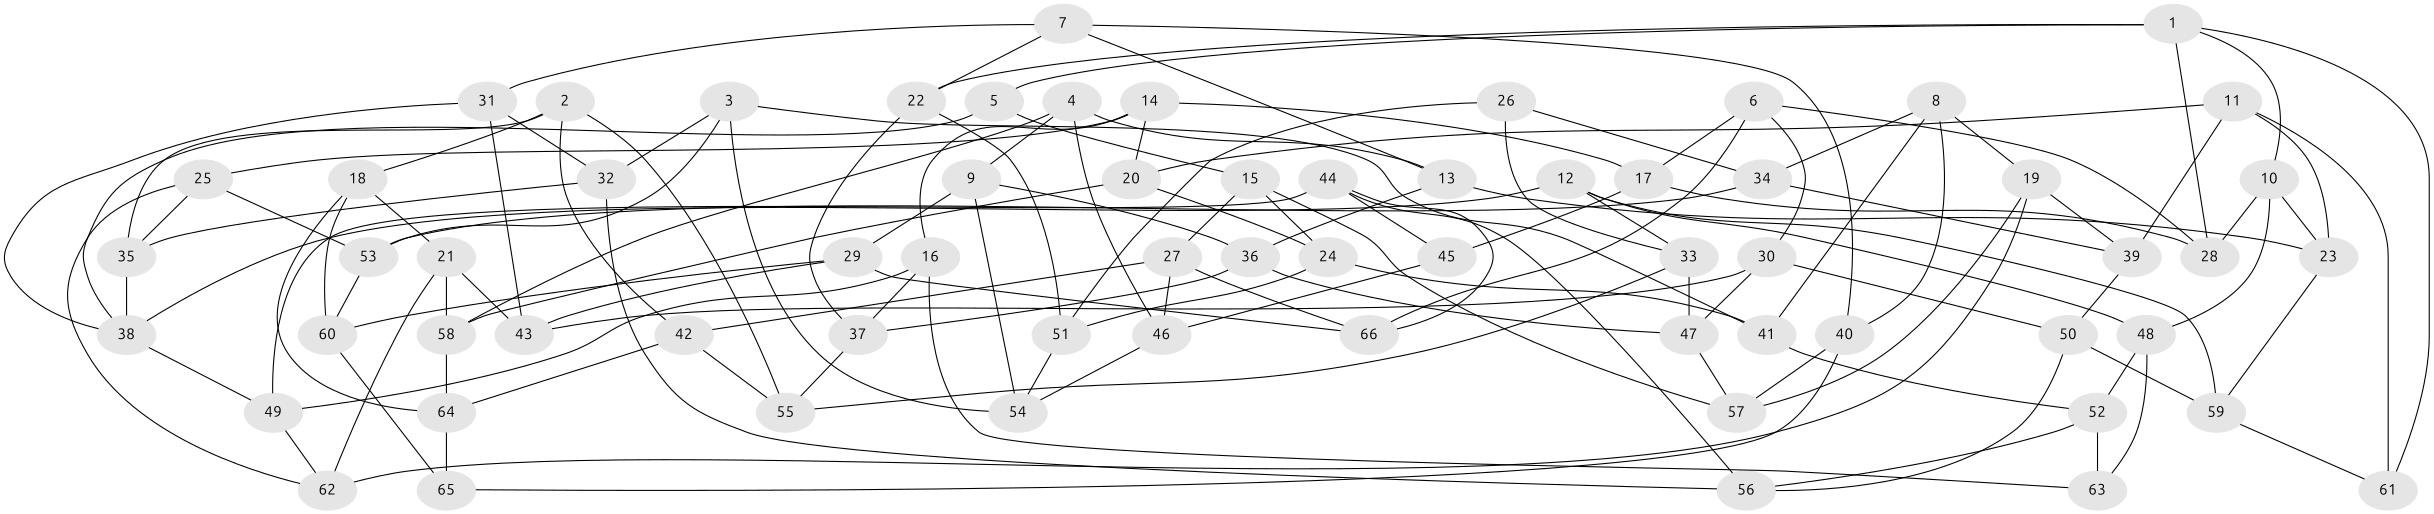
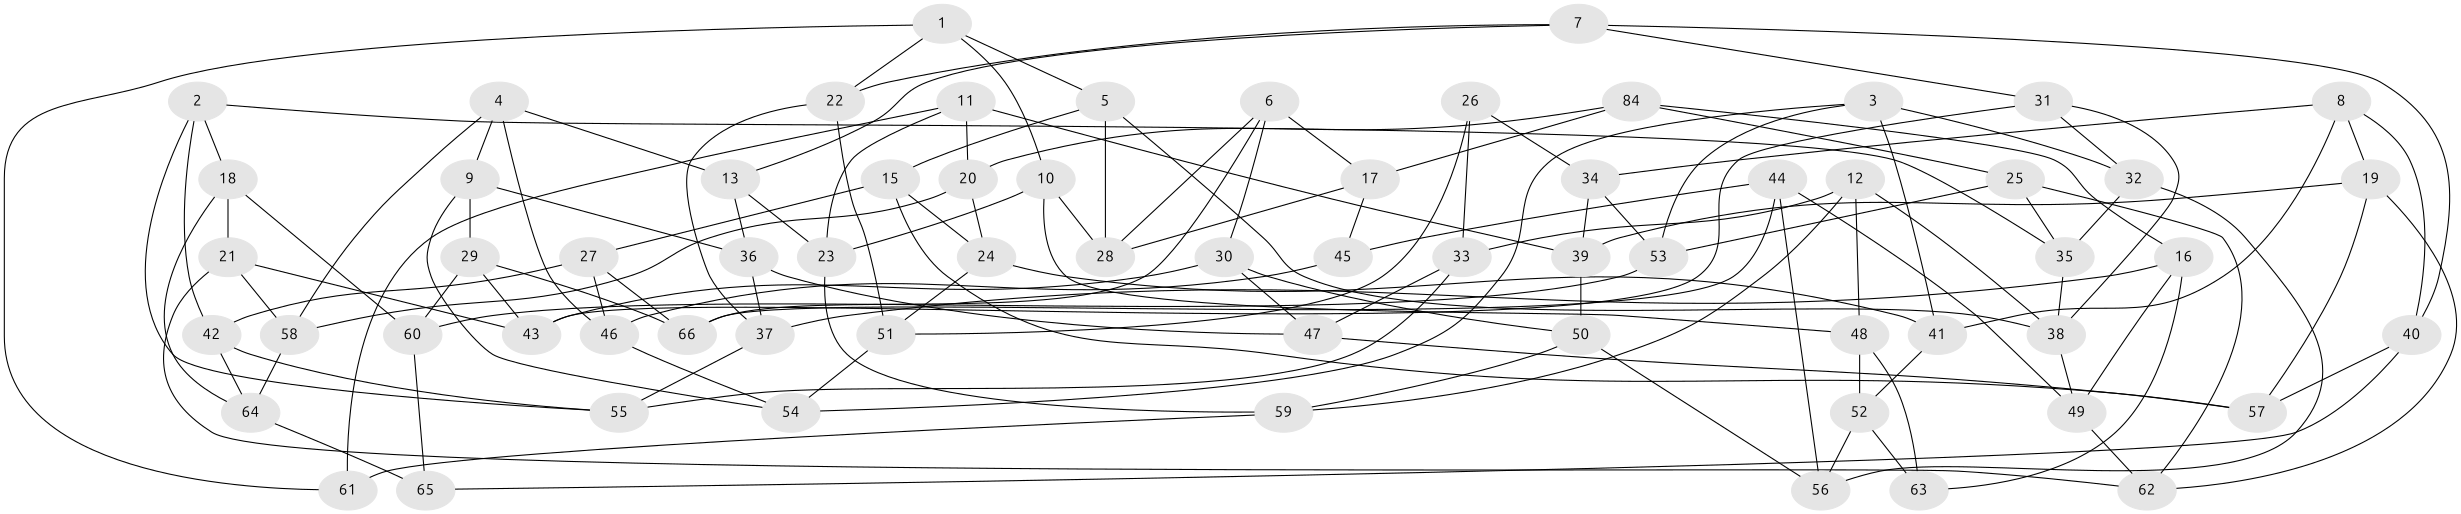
node "14": label "14" -> "84"
edge "1" -- "28": now "5" -- "28"
